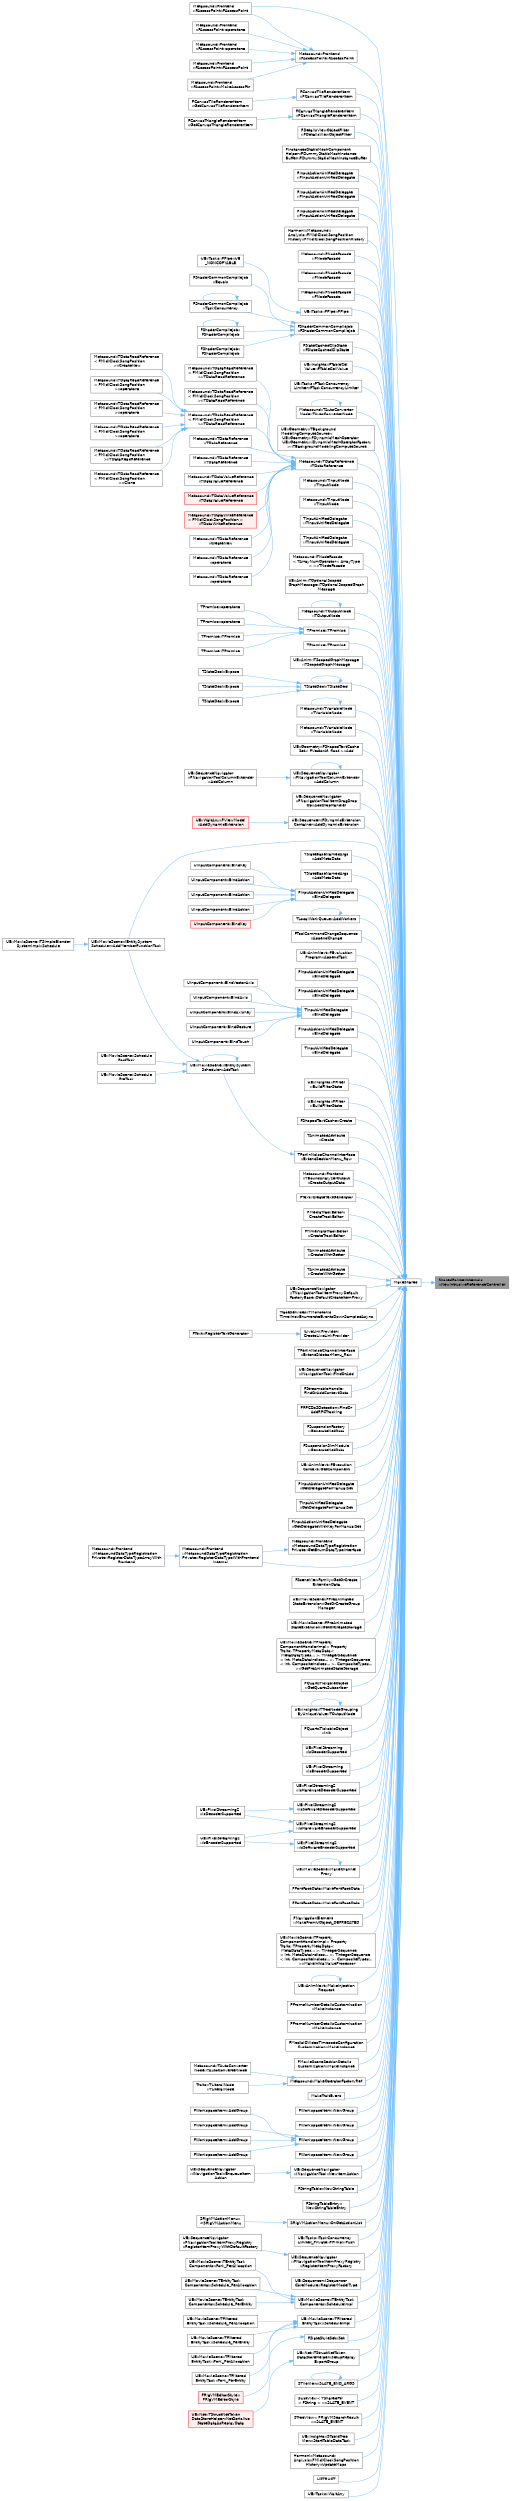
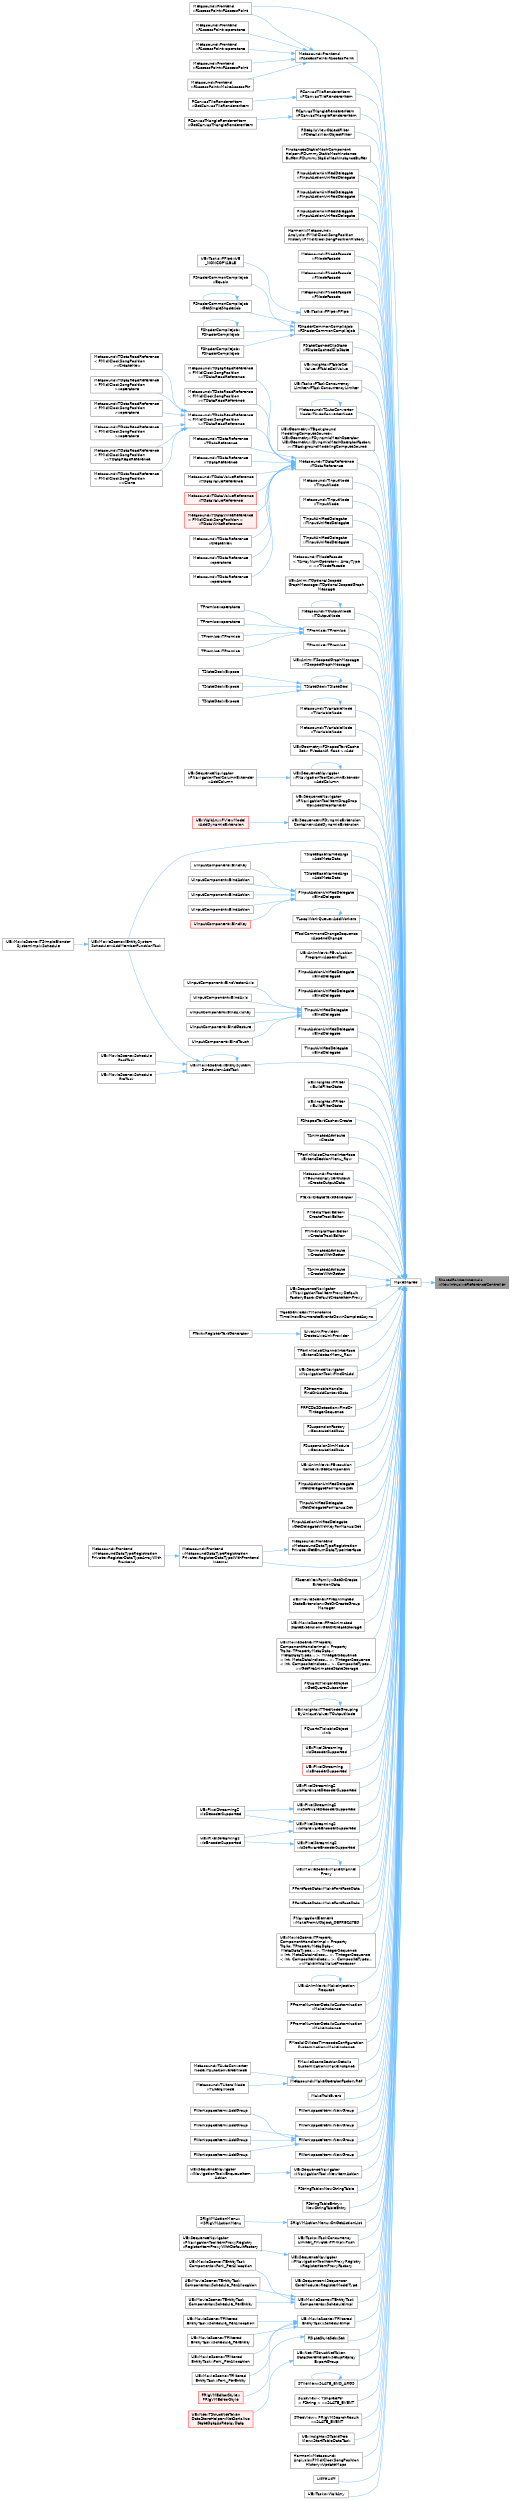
node "FShaderCommonCompileJob ::TaskConcurrency": label "FShaderCommonCompileJob ::TaskConcurrency" -> "FShaderCommonCompileJob ::GetSingleShaderJob"
edge "UE::MovieScene::IEntitySystem Scheduler::AddTask" -> "TPerlinNoiseChannelInterface ::ExtendSectionMenu_Raw": now "UE::MovieScene::IEntitySystem Scheduler::AddTask" -> "MakeShared"
node "FRPCDoSDetection::FindOr AddRPCTracking": label "FRPCDoSDetection::FindOr AddRPCTracking" -> "FRPCDoSDetection::FindOr TIntegerSequence"
node "UE::PixelStreaming ::IsEncoderSupported": color grey40 -> red
node "Traits::TLiteralNode ::TLiteralNode": label "Traits::TLiteralNode ::TLiteralNode" -> "Metasound::TLiteralNode ::TLiteralNode"
